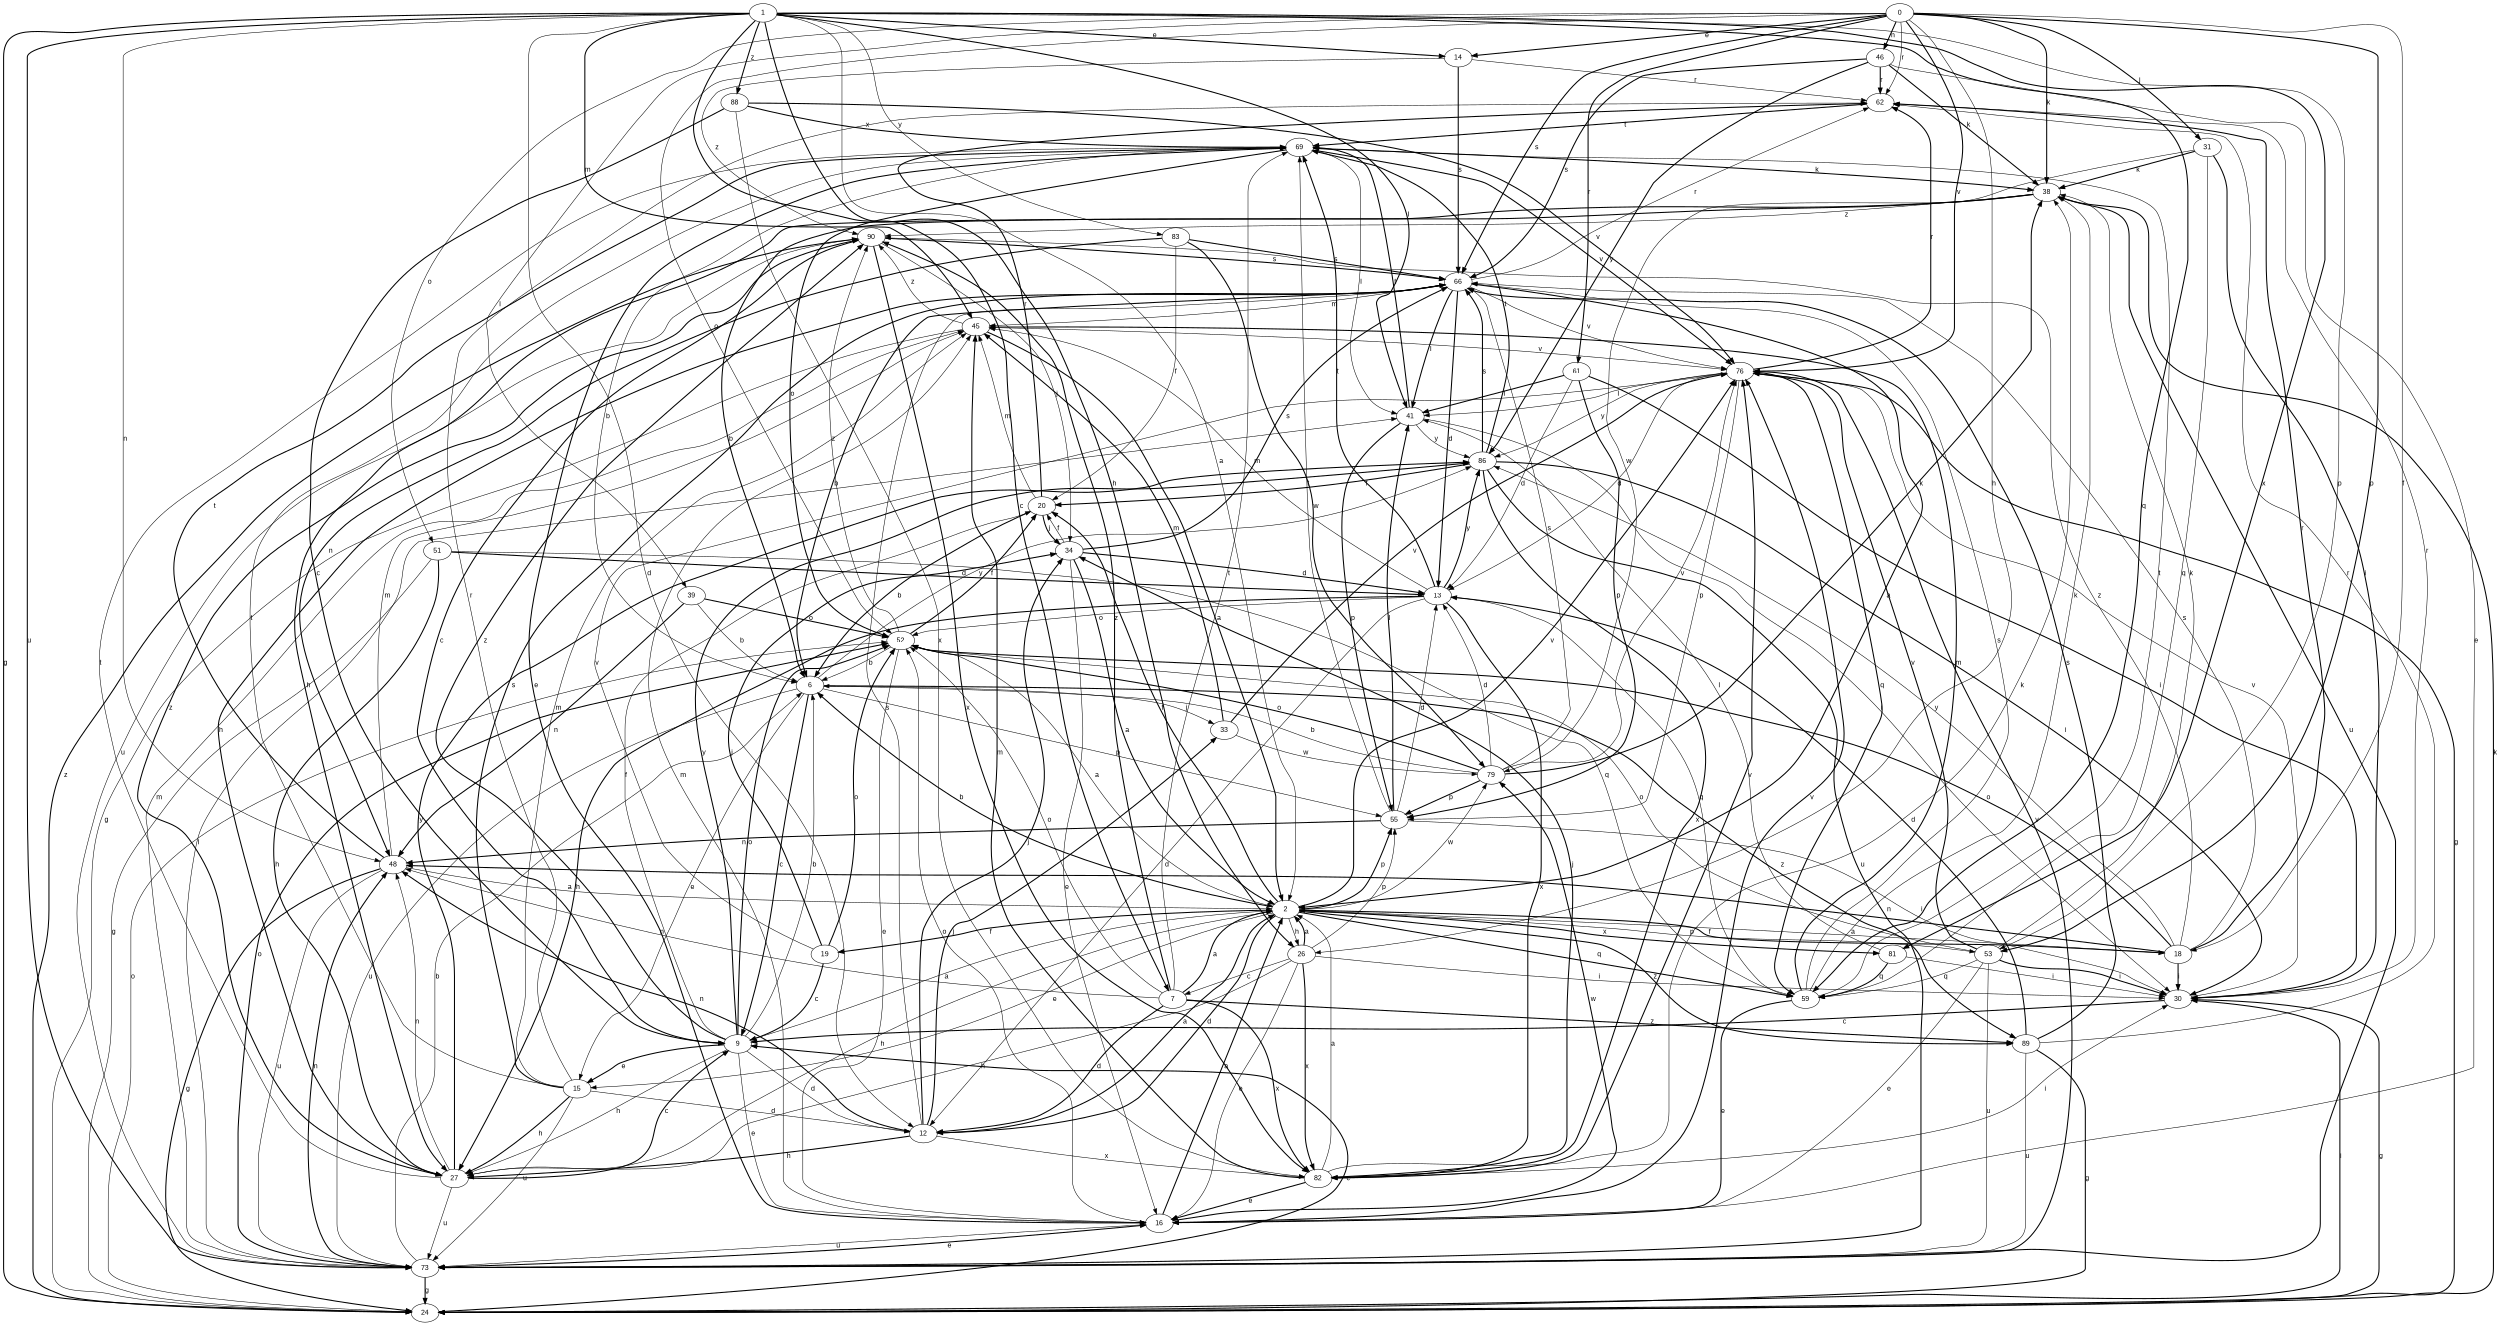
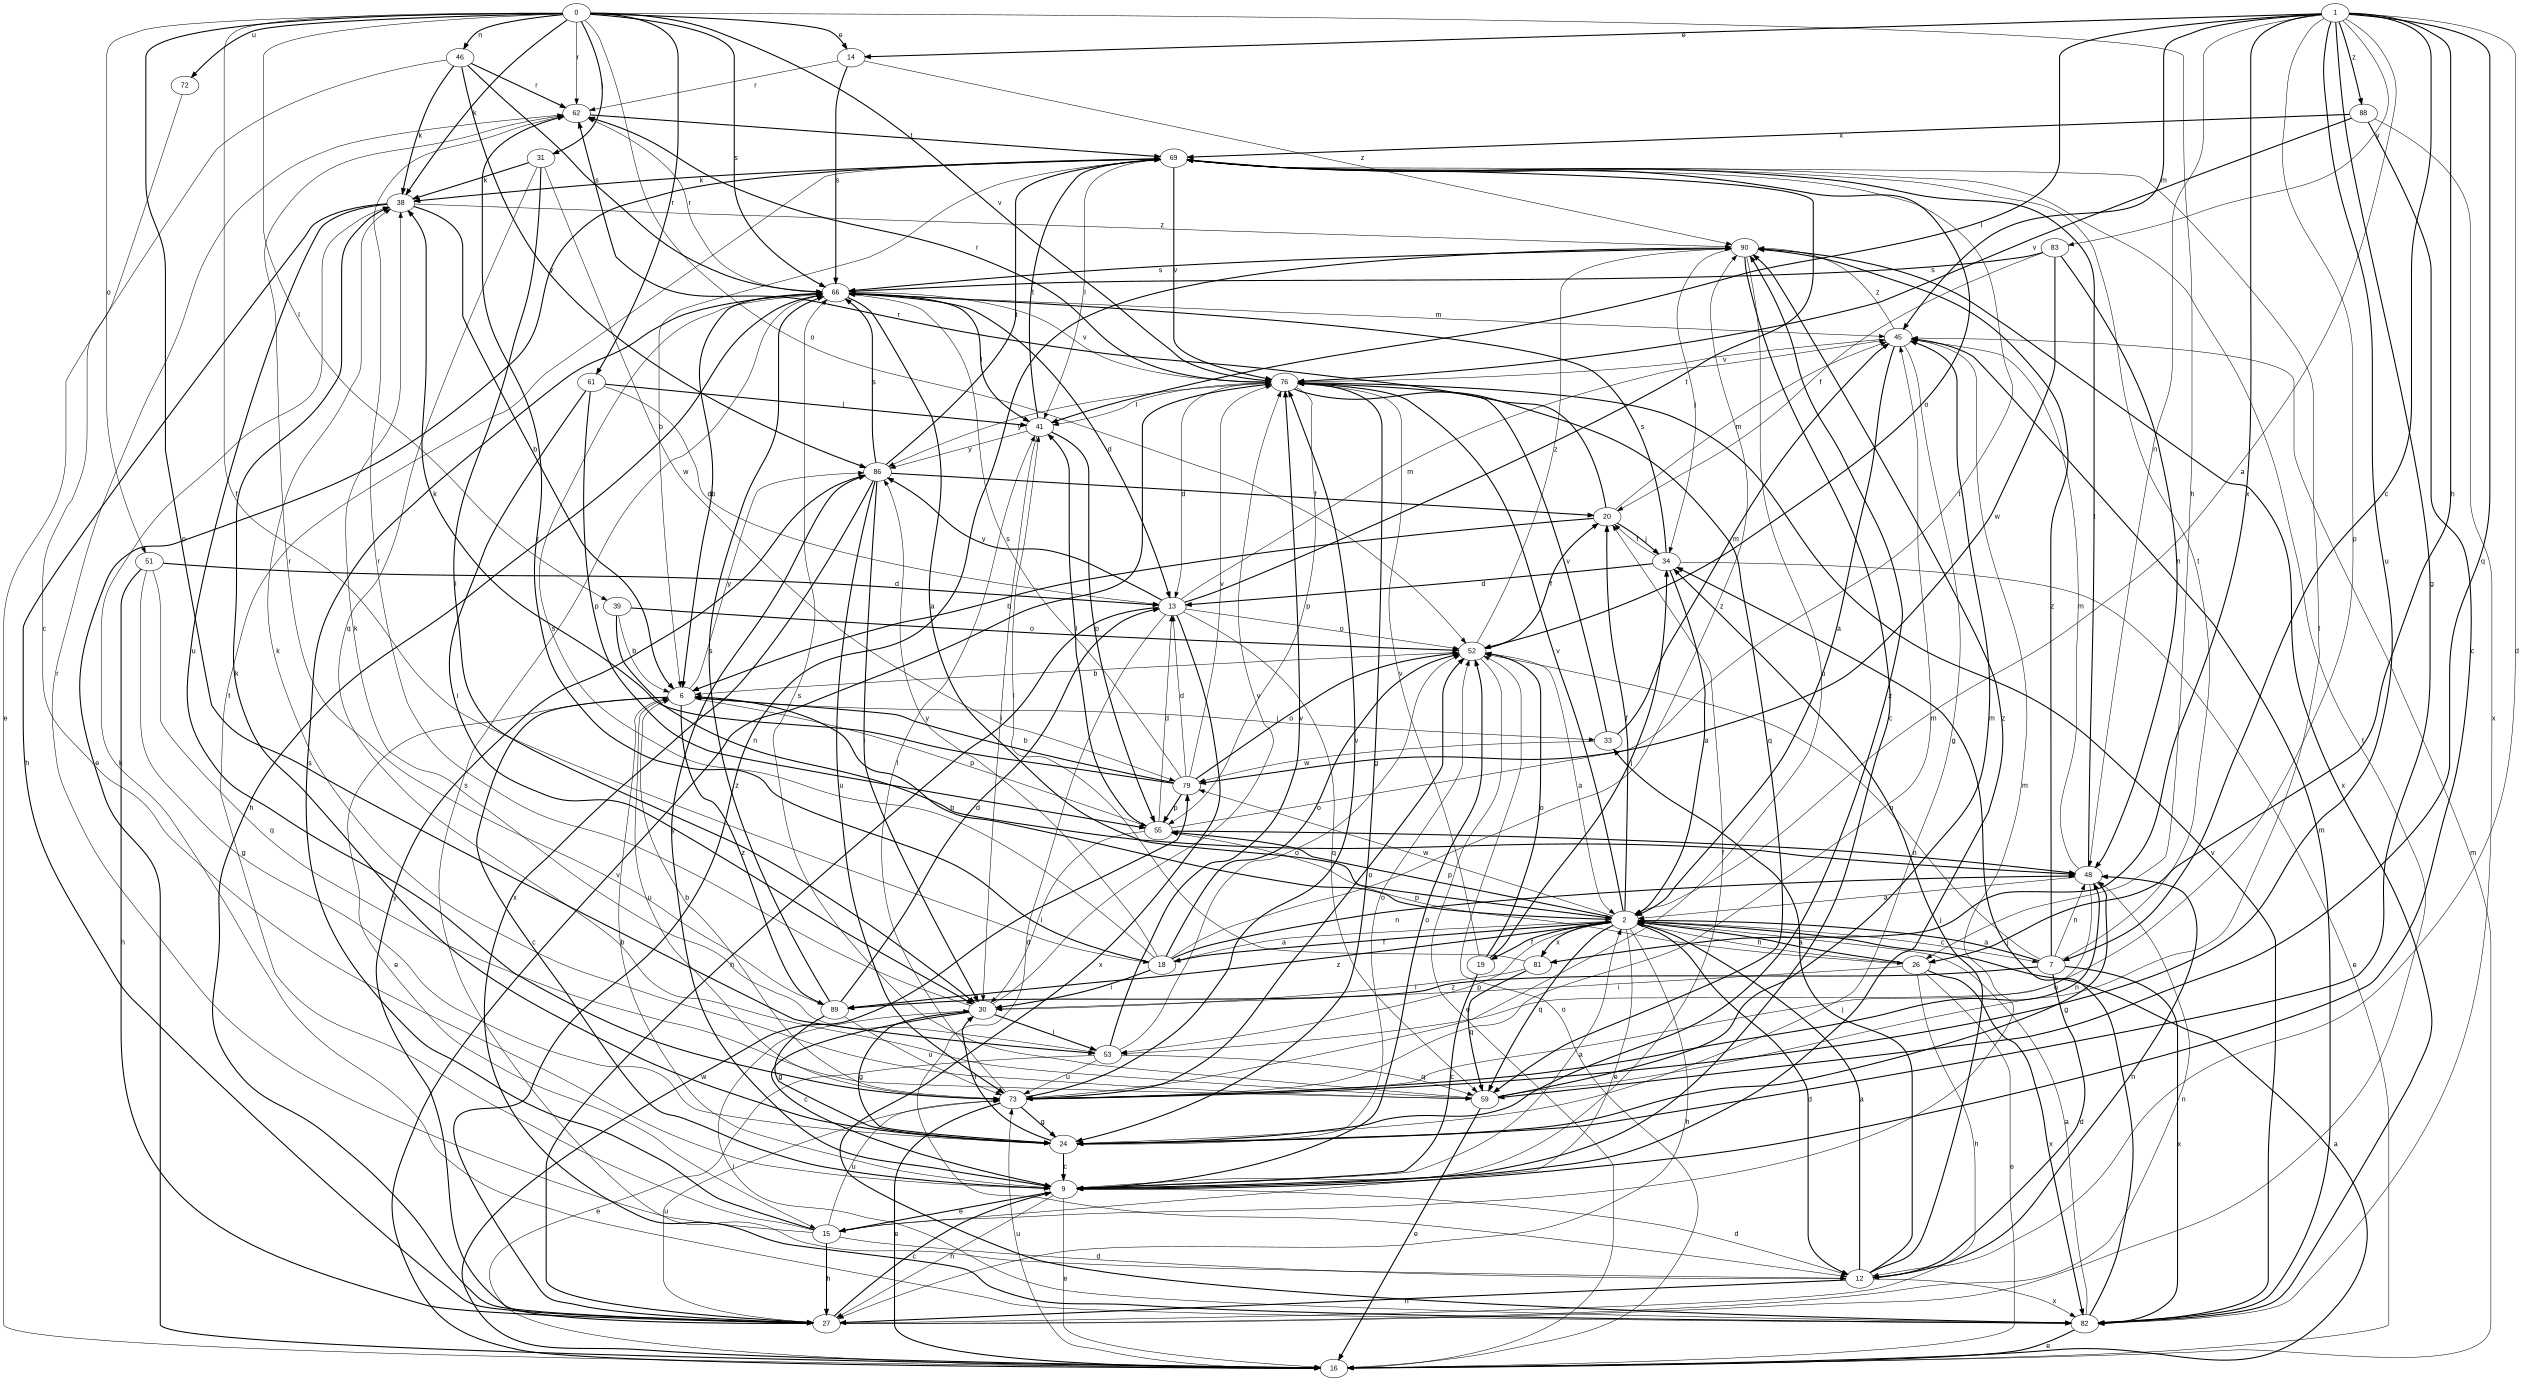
node "72": added
edge "79" -> "6": style solid -> bold
edge "53" -> "30": reversed
edge "26" -> "7": now "2" -> "7"
